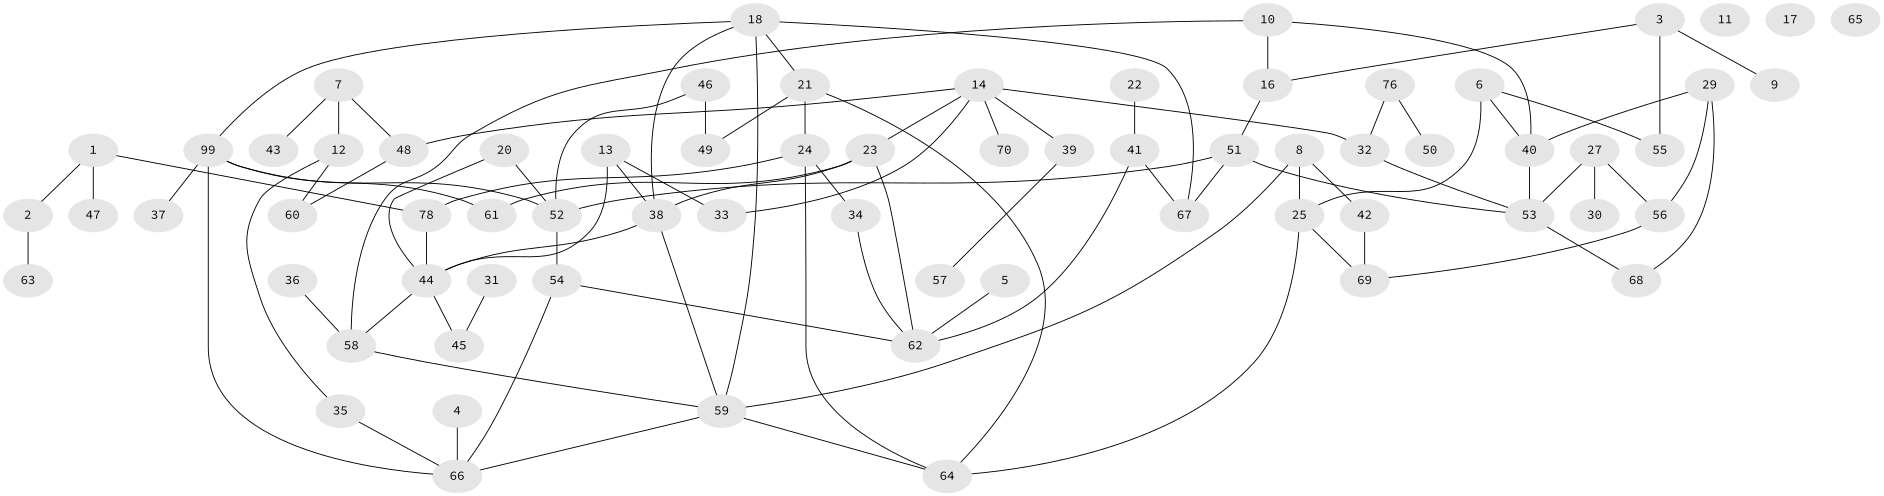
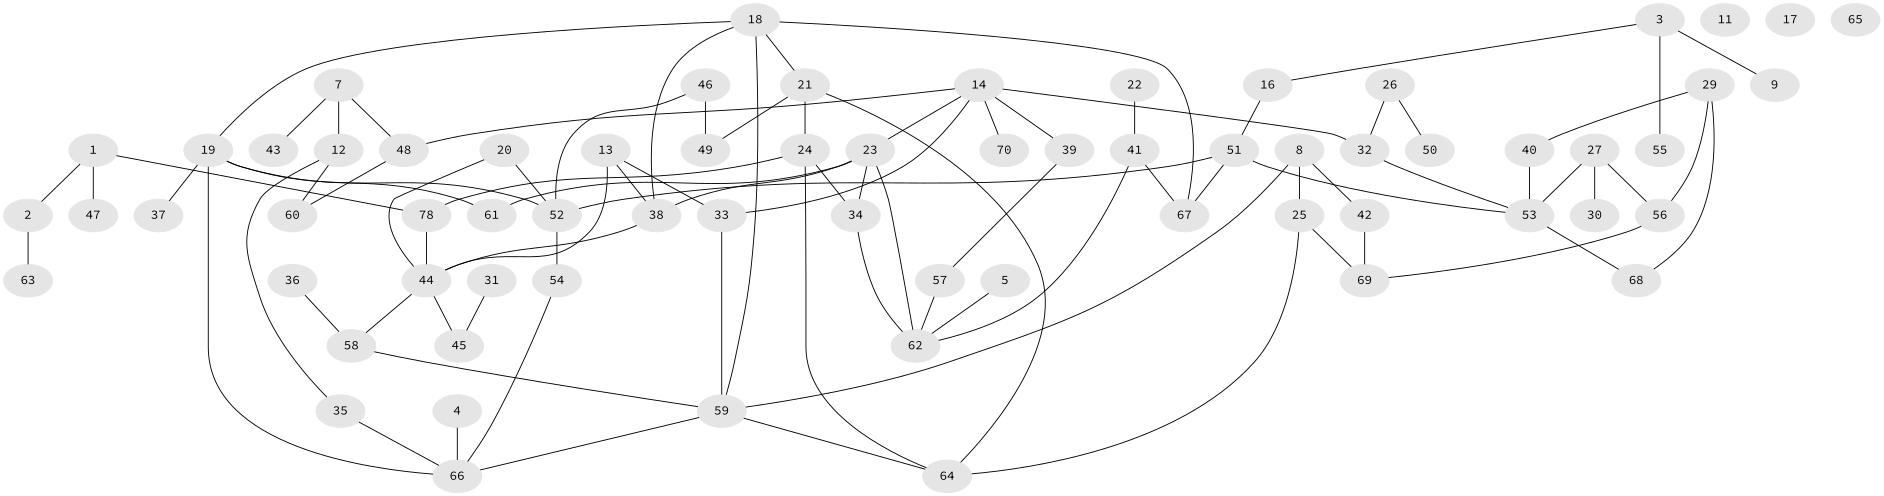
node "10": removed
node "76": label "76" -> "26"
node "6": removed
node "99": label "99" -> "19"
edge "23" -- "34": added
edge "38" -- "59": now "33" -- "59"
edge "54" -- "62": now "57" -- "62"
